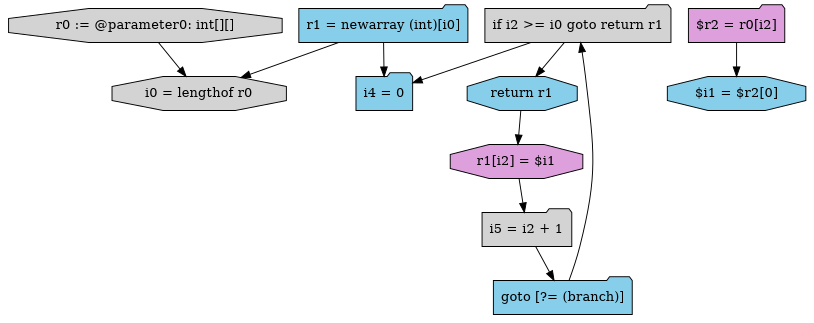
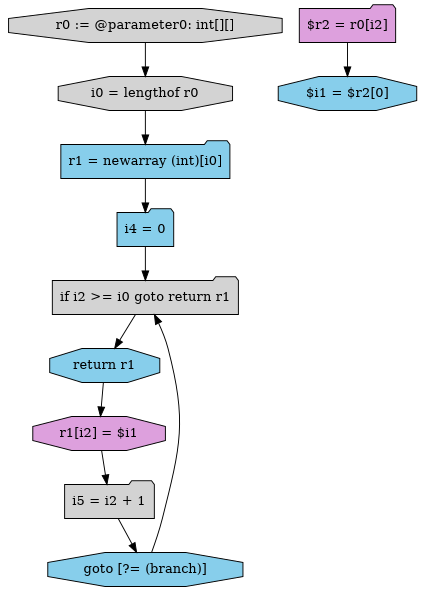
edge "r1 = newarray (int)[i0]" -> "i0 = lengthof r0": reversed
edge "if i2 >= i0 goto return r1" -> "i4 = 0": reversed
node "goto [?= (branch)]": shape folder -> octagon
